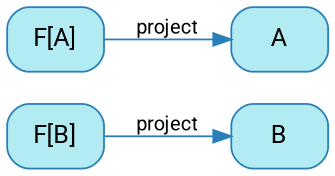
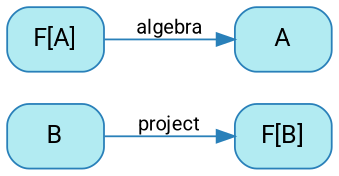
edge "F[A]" -> "A": label "project" -> "algebra"
edge "F[B]" -> "B": reversed
